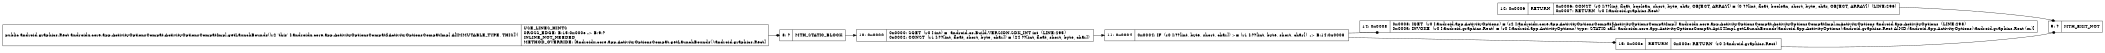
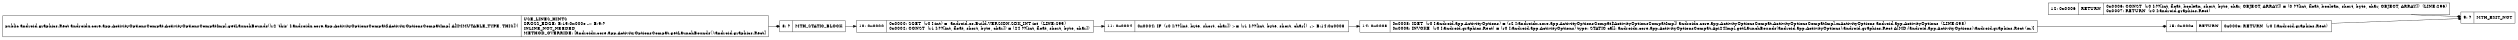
edge "11: 0x0004" -> "14: 0x0008": arrowhead dot -> normal
edge "11: 0x0004" -> "15: 0x000e": now "14: 0x0008" -> "15: 0x000e"
